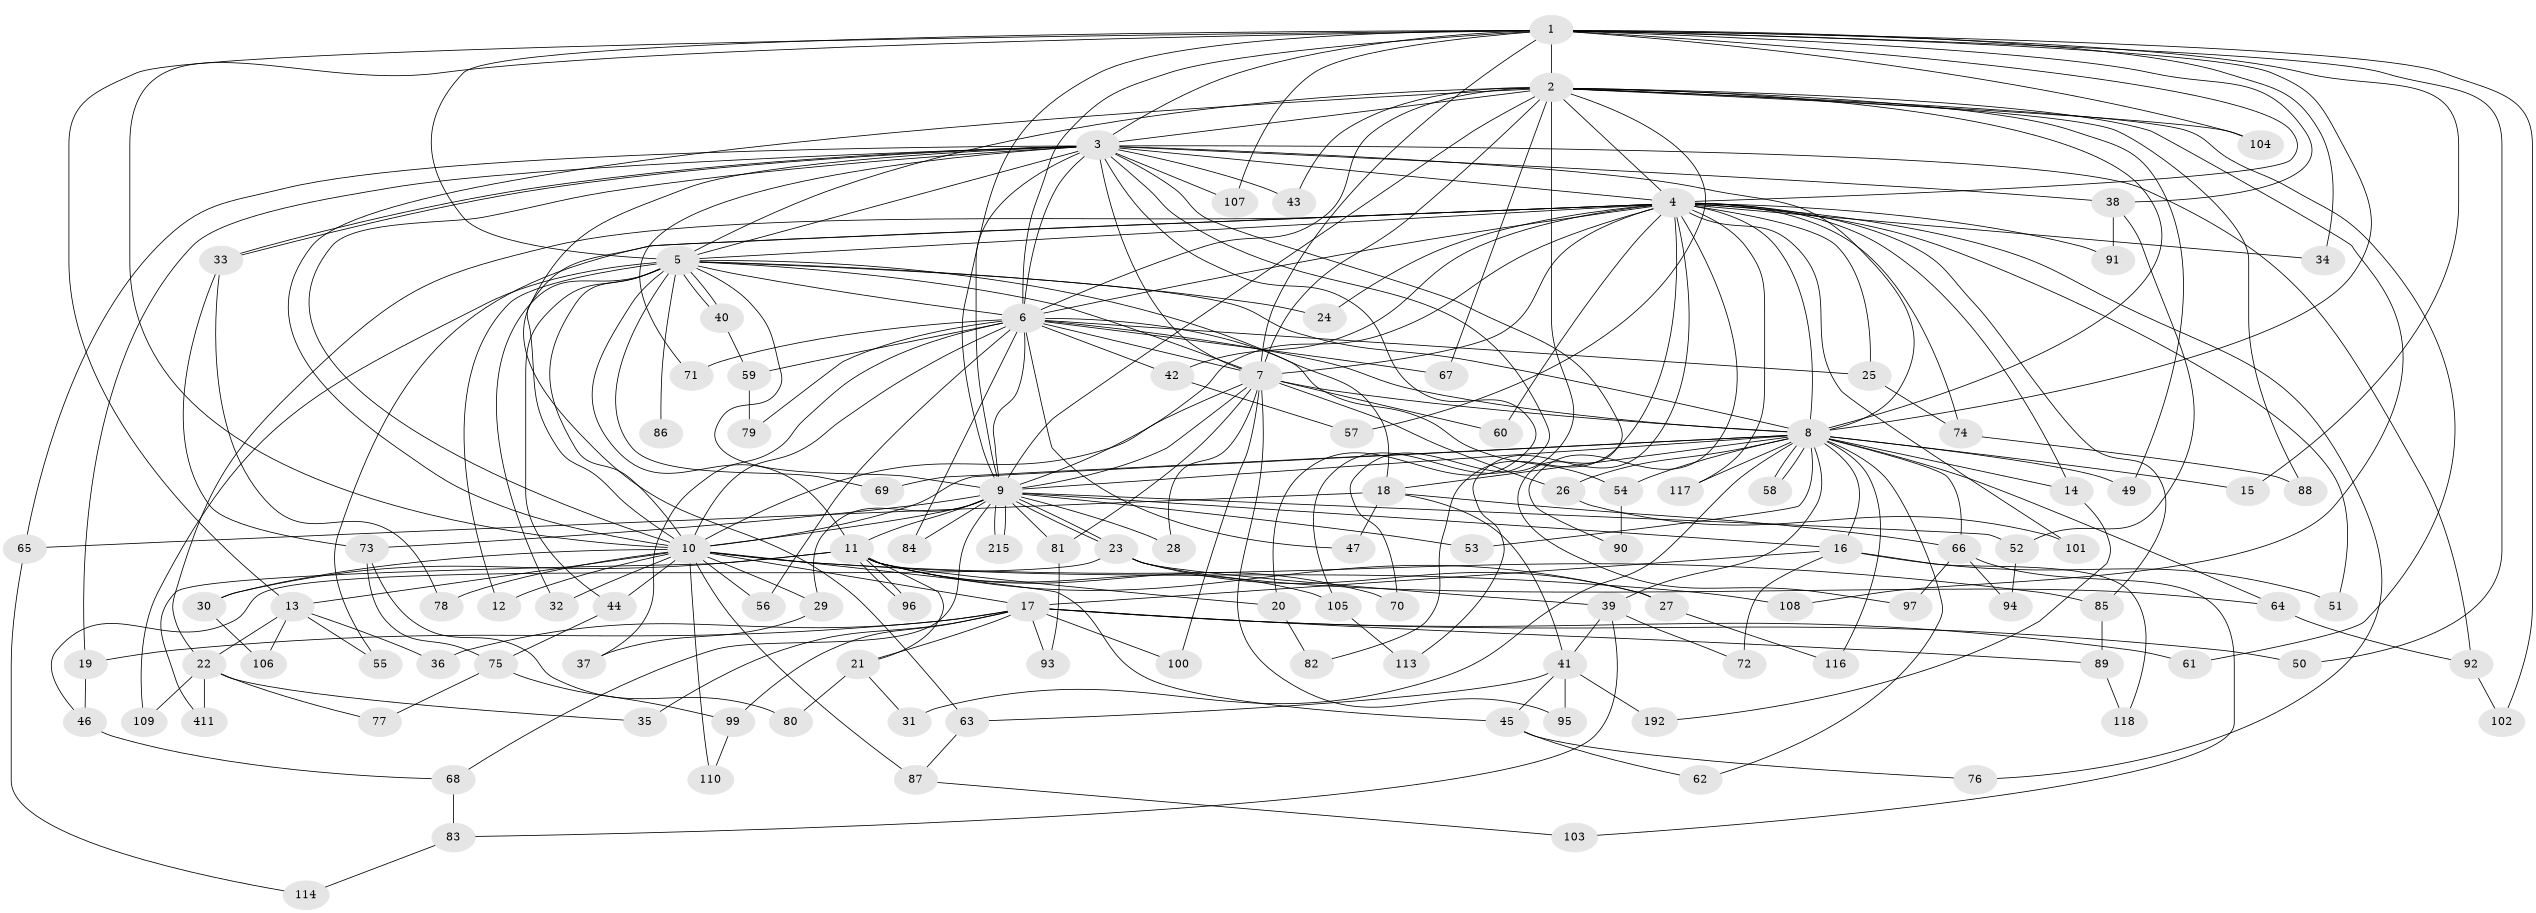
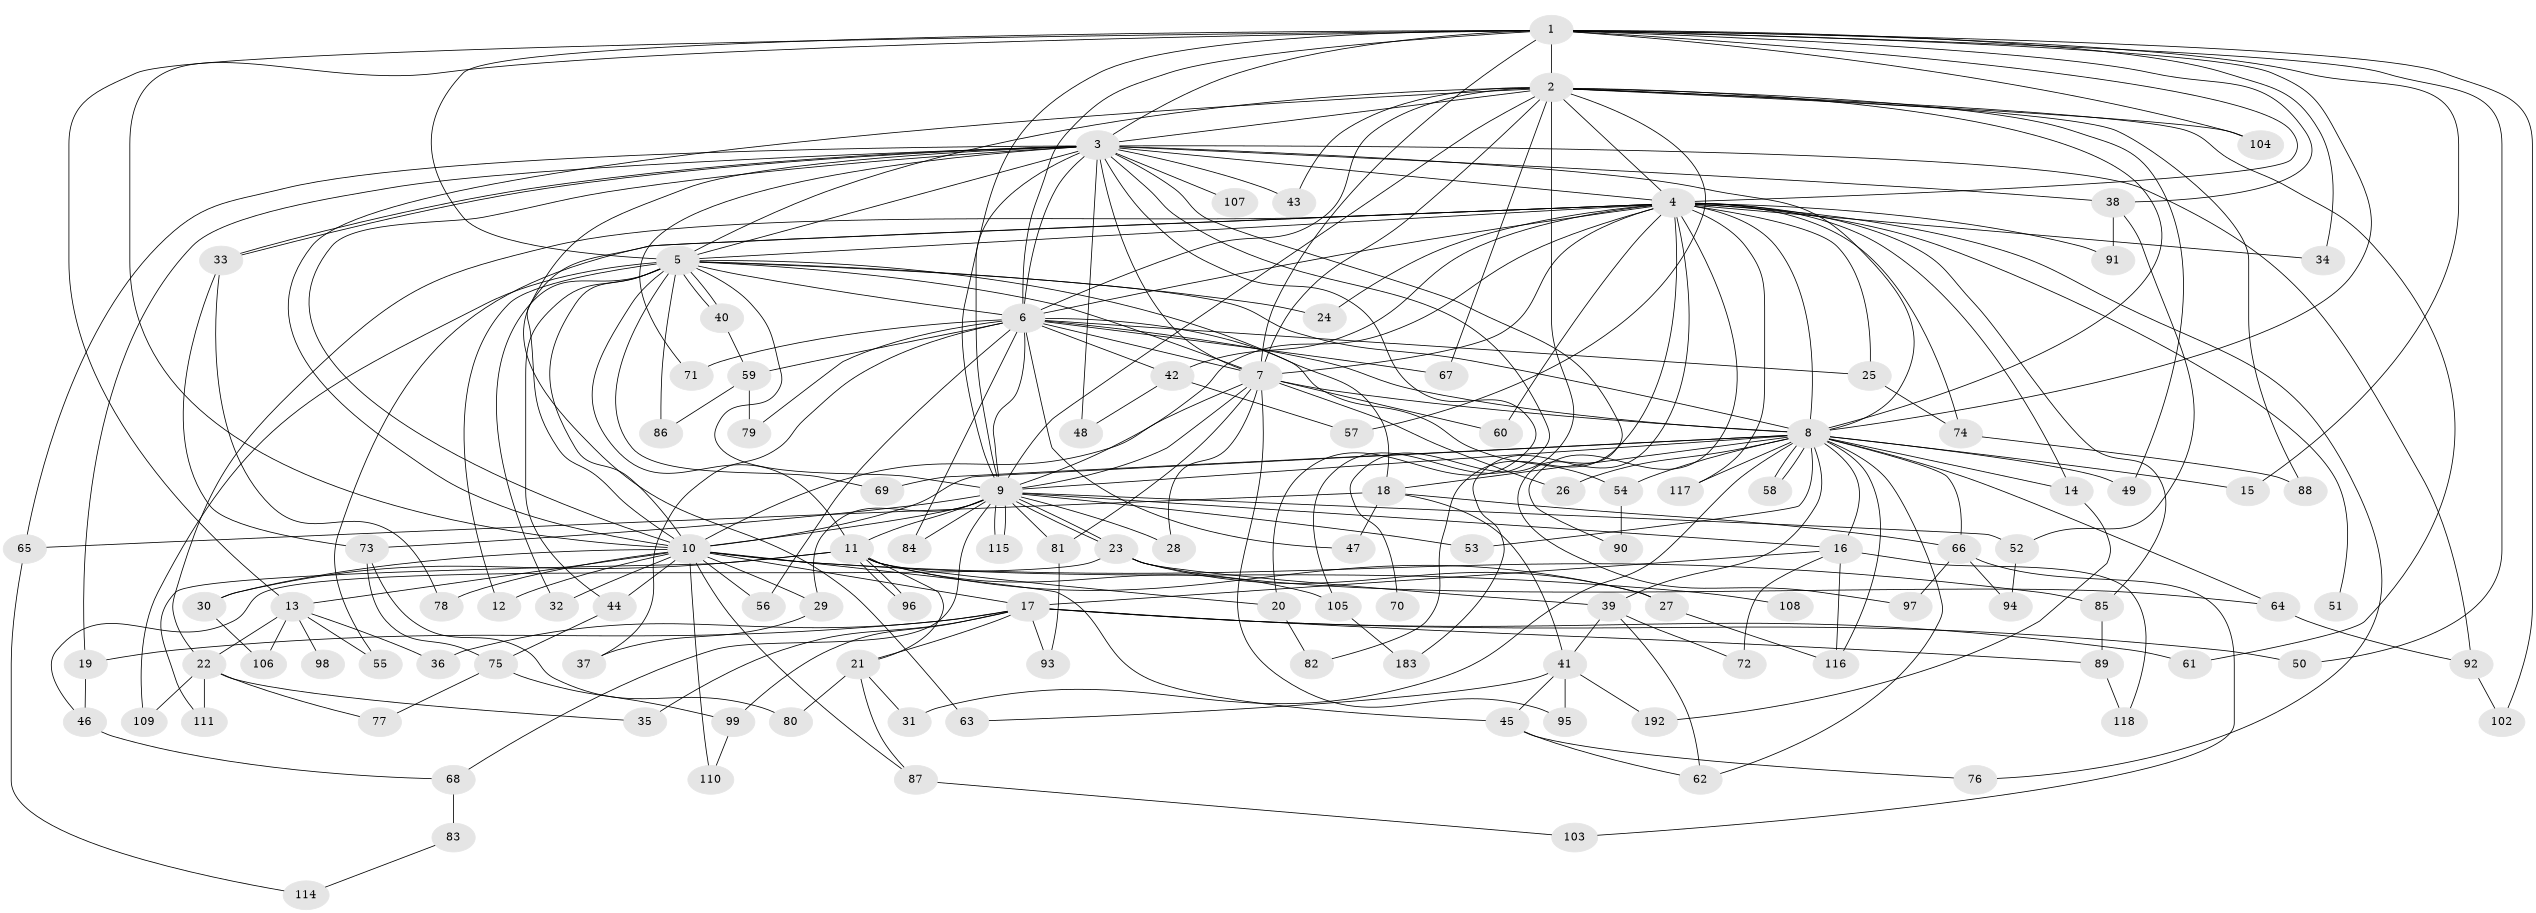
edge "1" -- "107": removed
edge "2" -- "108": removed
edge "59" -- "86": added
edge "6" -- "10": removed
node "48": added
node "215": label "215" -> "115"
node "101": removed
edge "16" -- "51": now "16" -- "116"
edge "11" -- "70": removed
node "98": added
node "100": removed
node "113": label "113" -> "183"
node "411": label "411" -> "111"
edge "63" -- "87": now "21" -- "87"
edge "39" -- "83": now "39" -- "62"
